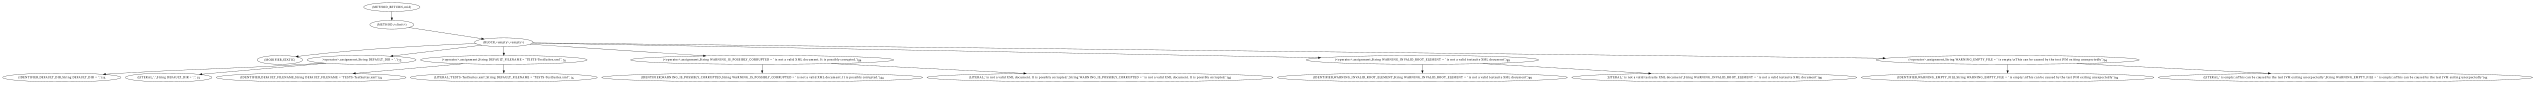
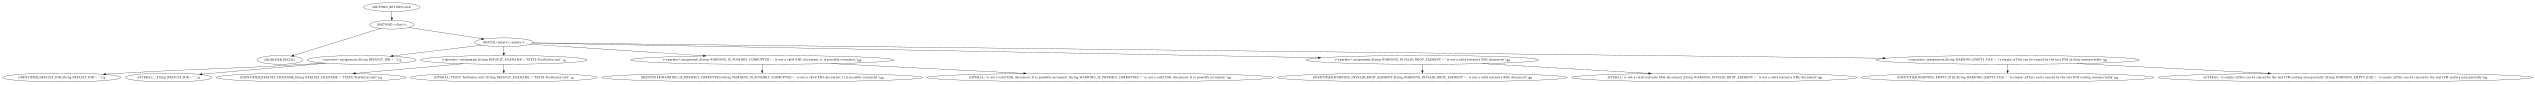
edge "(BLOCK,<empty>,<empty>)" -> "(MODIFIER,STATIC)": now "(METHOD,<clinit>)" -> "(MODIFIER,STATIC)"
